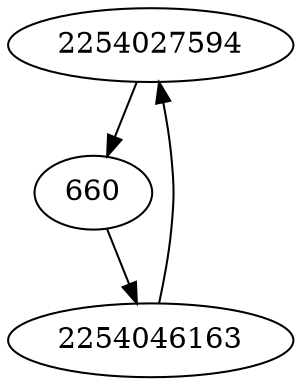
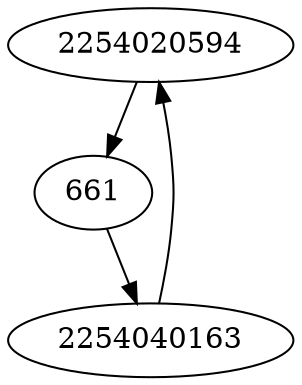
node "2254027594": label "2254027594" -> "2254020594"
node "660": label "660" -> "661"
node "2254046163": label "2254046163" -> "2254040163"
